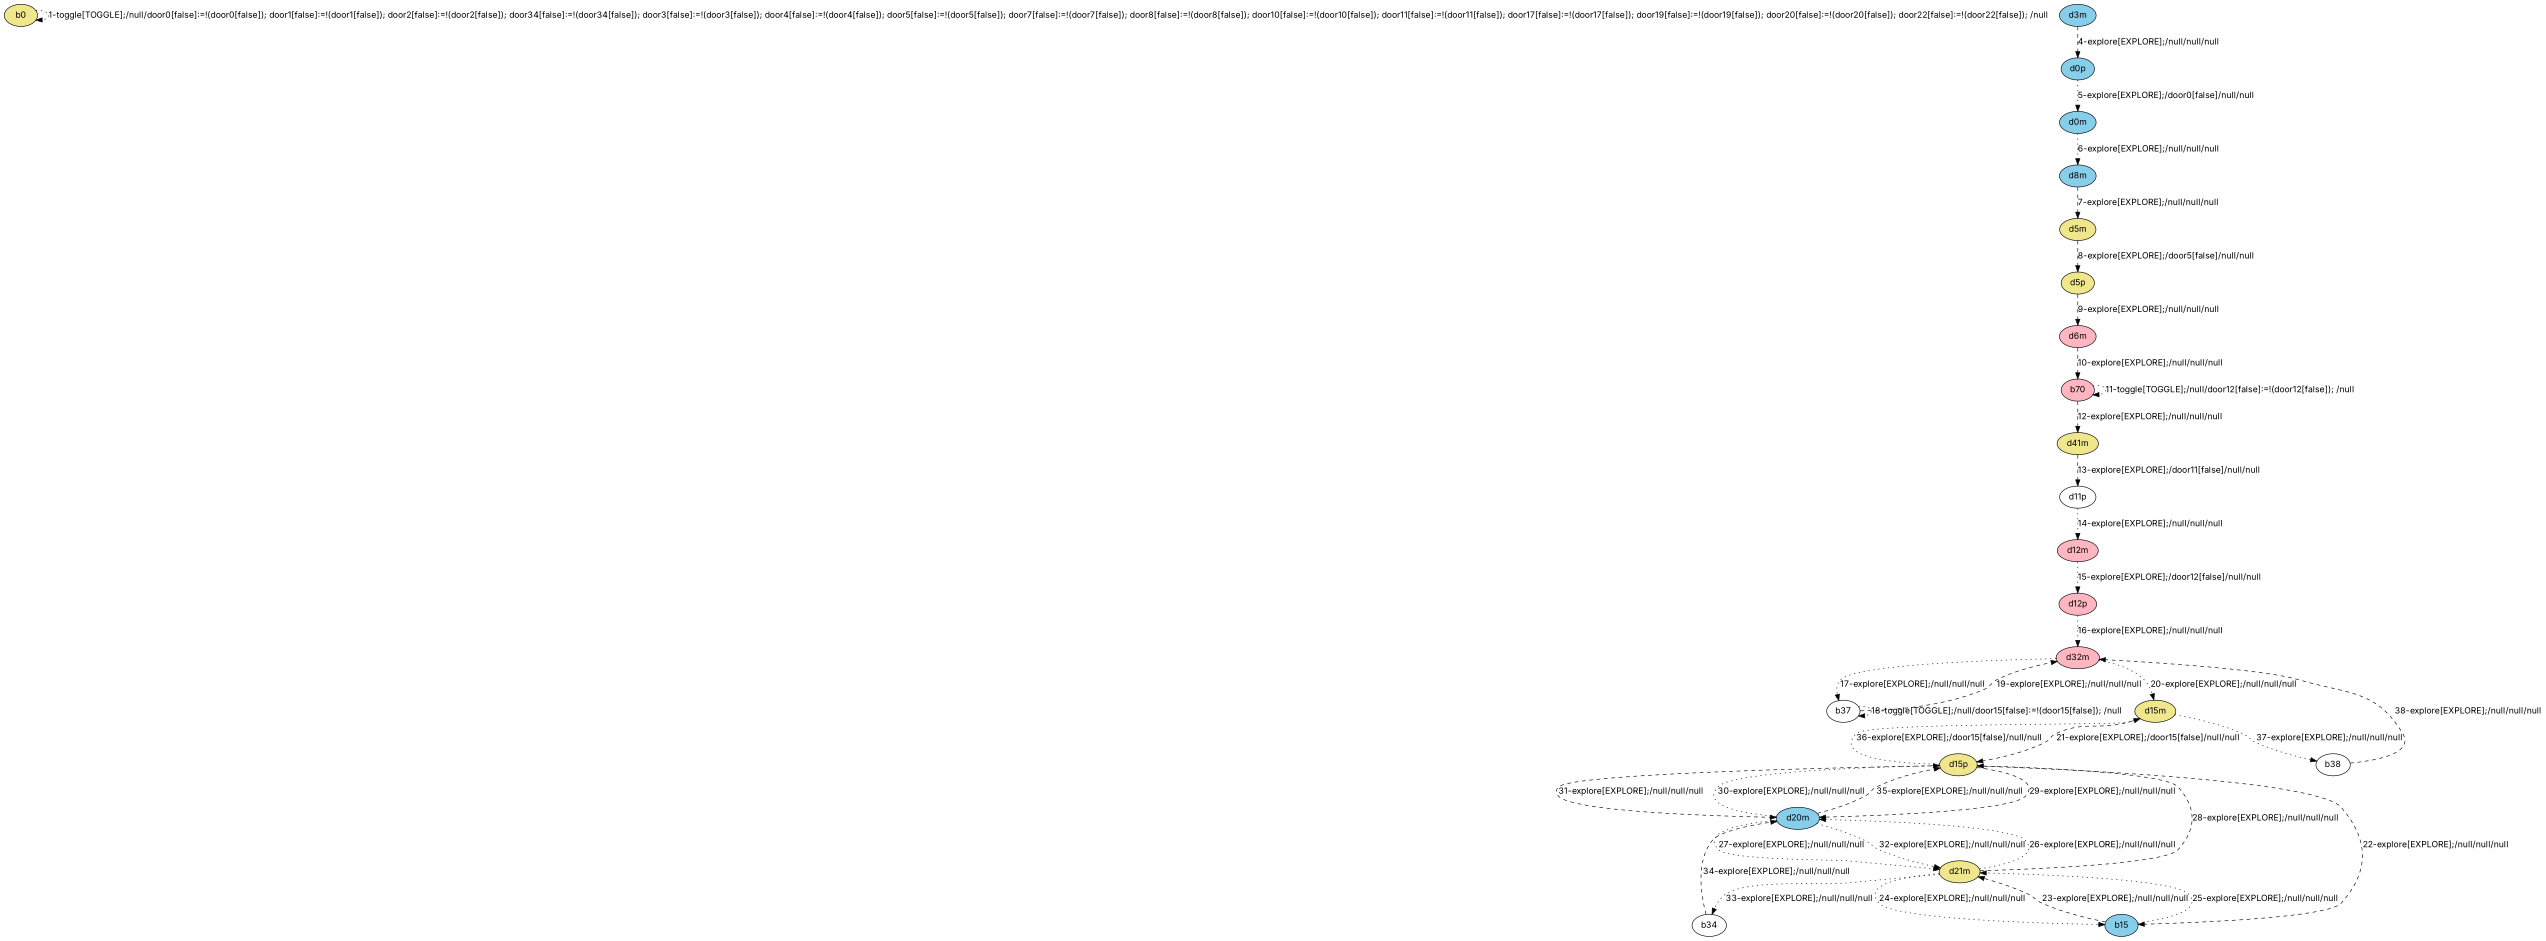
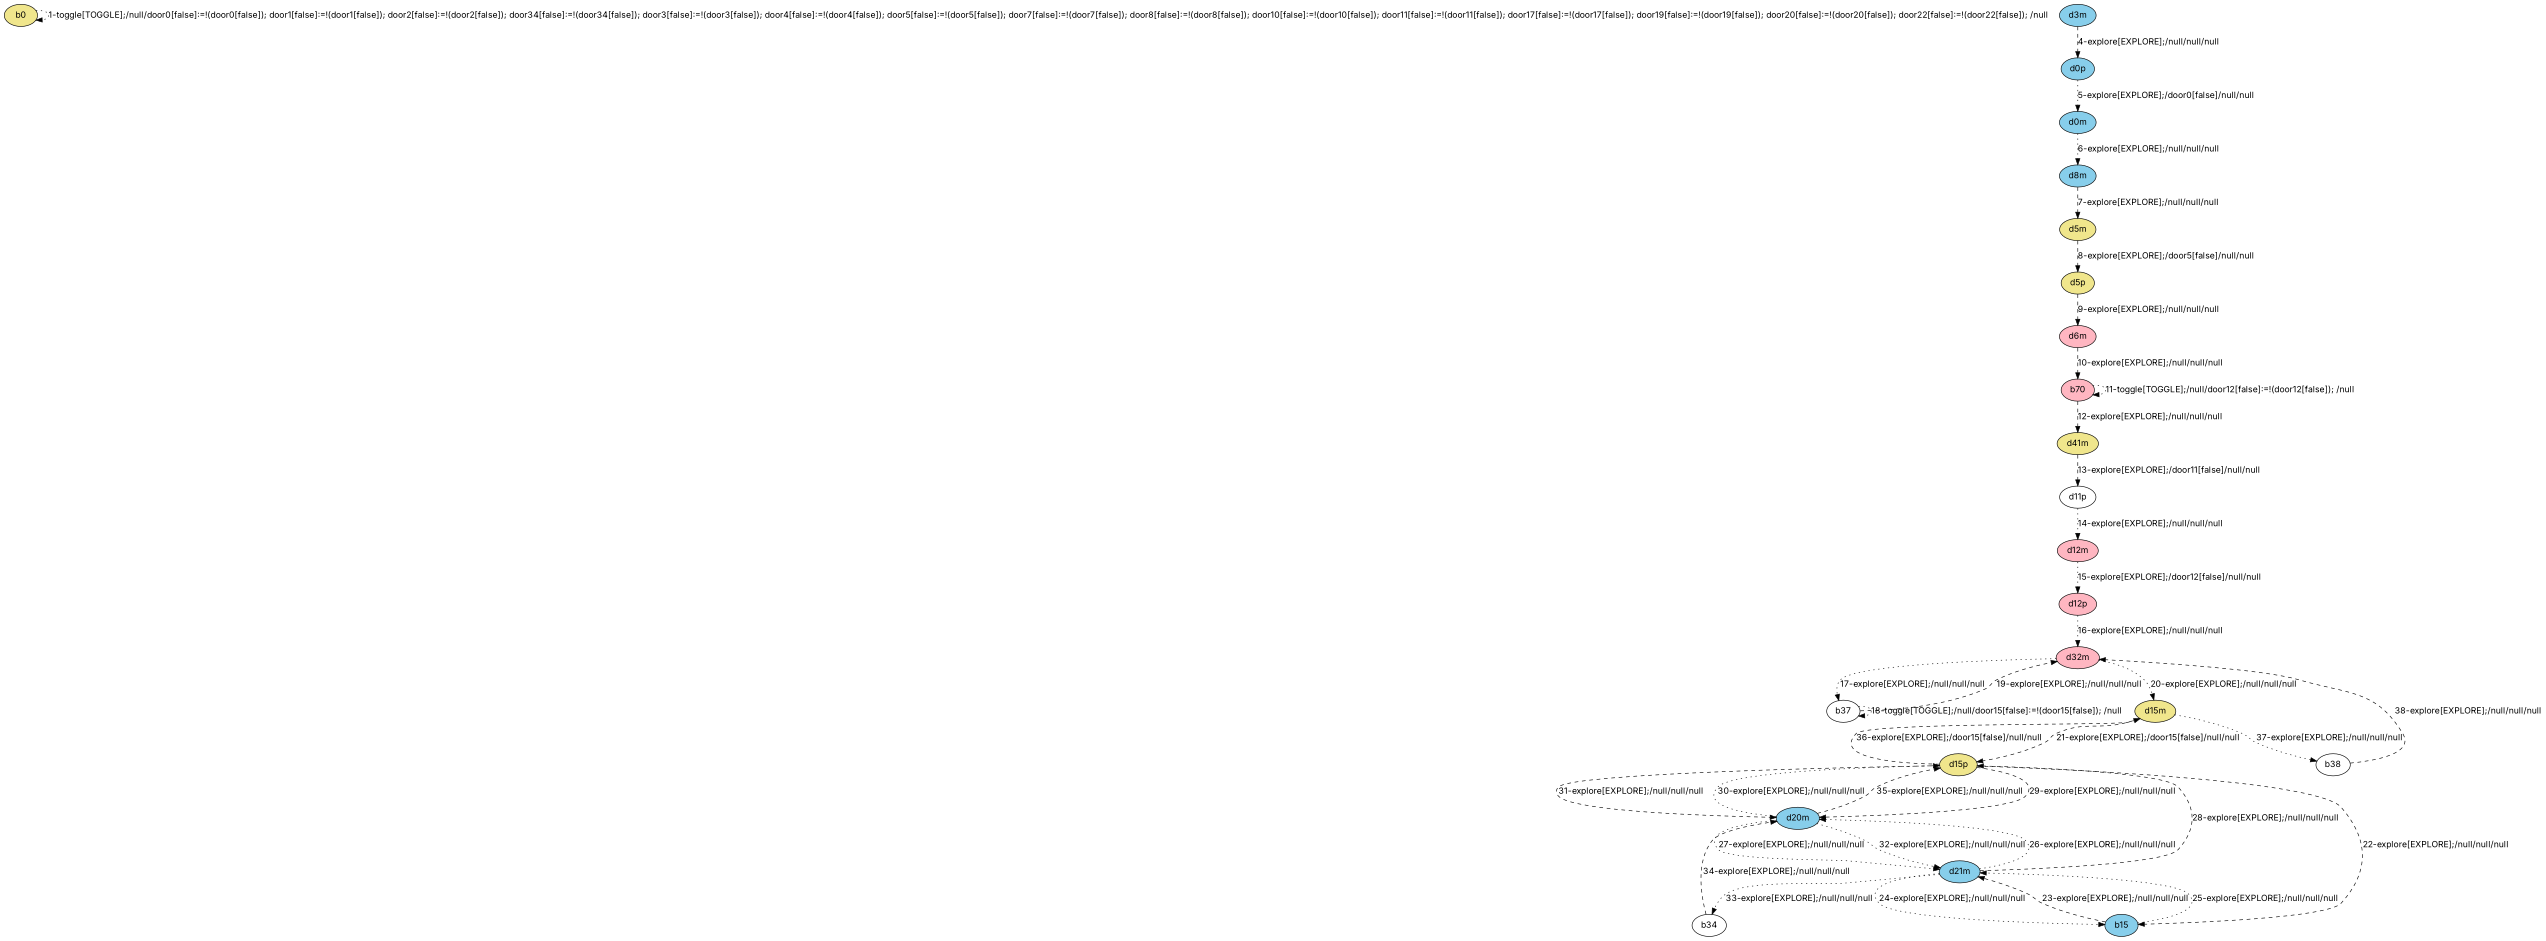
edge "d15p" -> "d15m": style dotted -> dashed
node "d21m": fillcolor khaki -> skyblue
